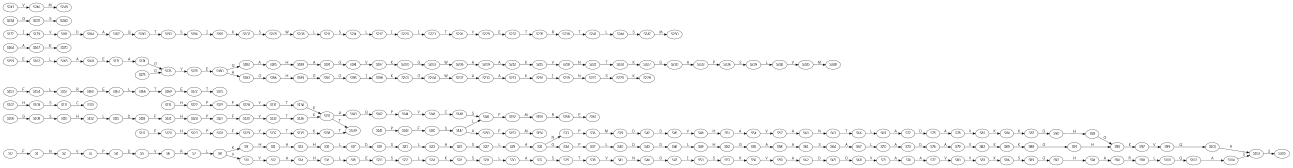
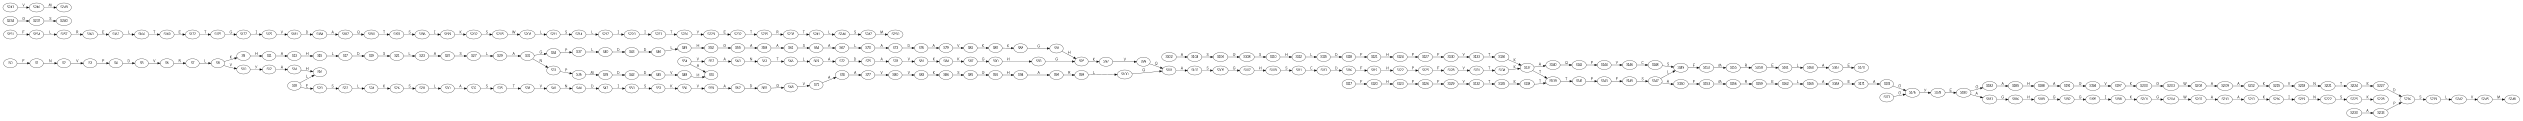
edge "S175" -> "S177": added, label "G"
edge "S227" -> "S230": now "S227" -> "S236"
edge "S161" -> "S164": added, label "L"
edge "S305" -> "S107": added, label "G"
node "S116": added
edge "S539" -> "S141": added, label "T"
edge "S156" -> "S159": added, label "R"
node "S158": label "S158" -> "S258"
edge "S51" -> "S54": reversed
edge "S104" -> "S103": now "S104" -> "S106"
edge "S16" -> "S18": reversed
edge "S100" -> "S102": now "S100" -> "S101"
